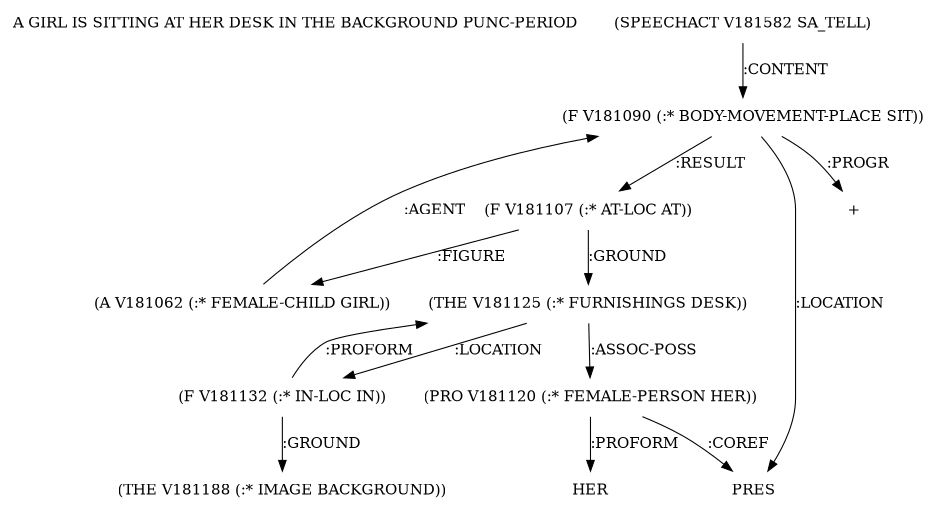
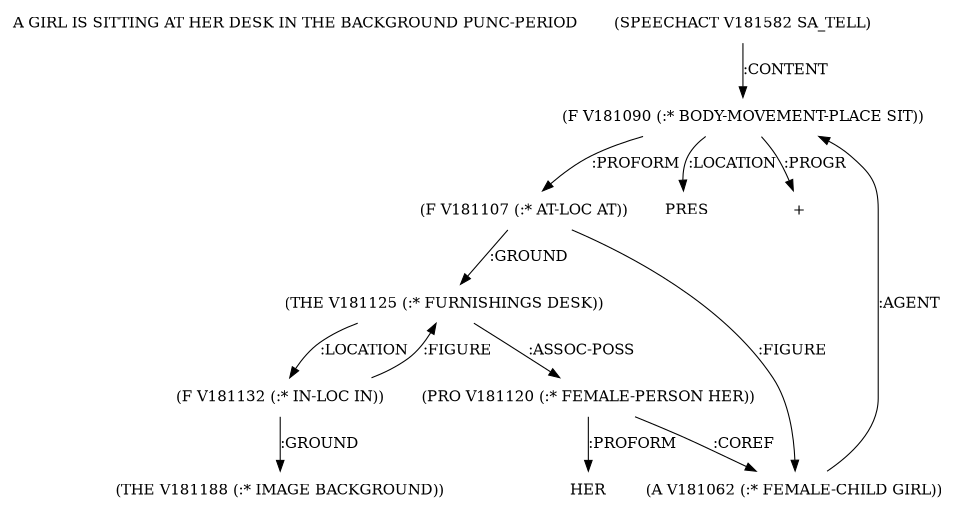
edge "(F V181090 (:* BODY-MOVEMENT-PLACE SIT))" -> "(F V181107 (:* AT-LOC AT))": label ":RESULT" -> ":PROFORM"
edge "(F V181132 (:* IN-LOC IN))" -> "(THE V181125 (:* FURNISHINGS DESK))": label ":PROFORM" -> ":FIGURE"
edge "(PRO V181120 (:* FEMALE-PERSON HER))" -> "PRES": now "(PRO V181120 (:* FEMALE-PERSON HER))" -> "(A V181062 (:* FEMALE-CHILD GIRL))"
